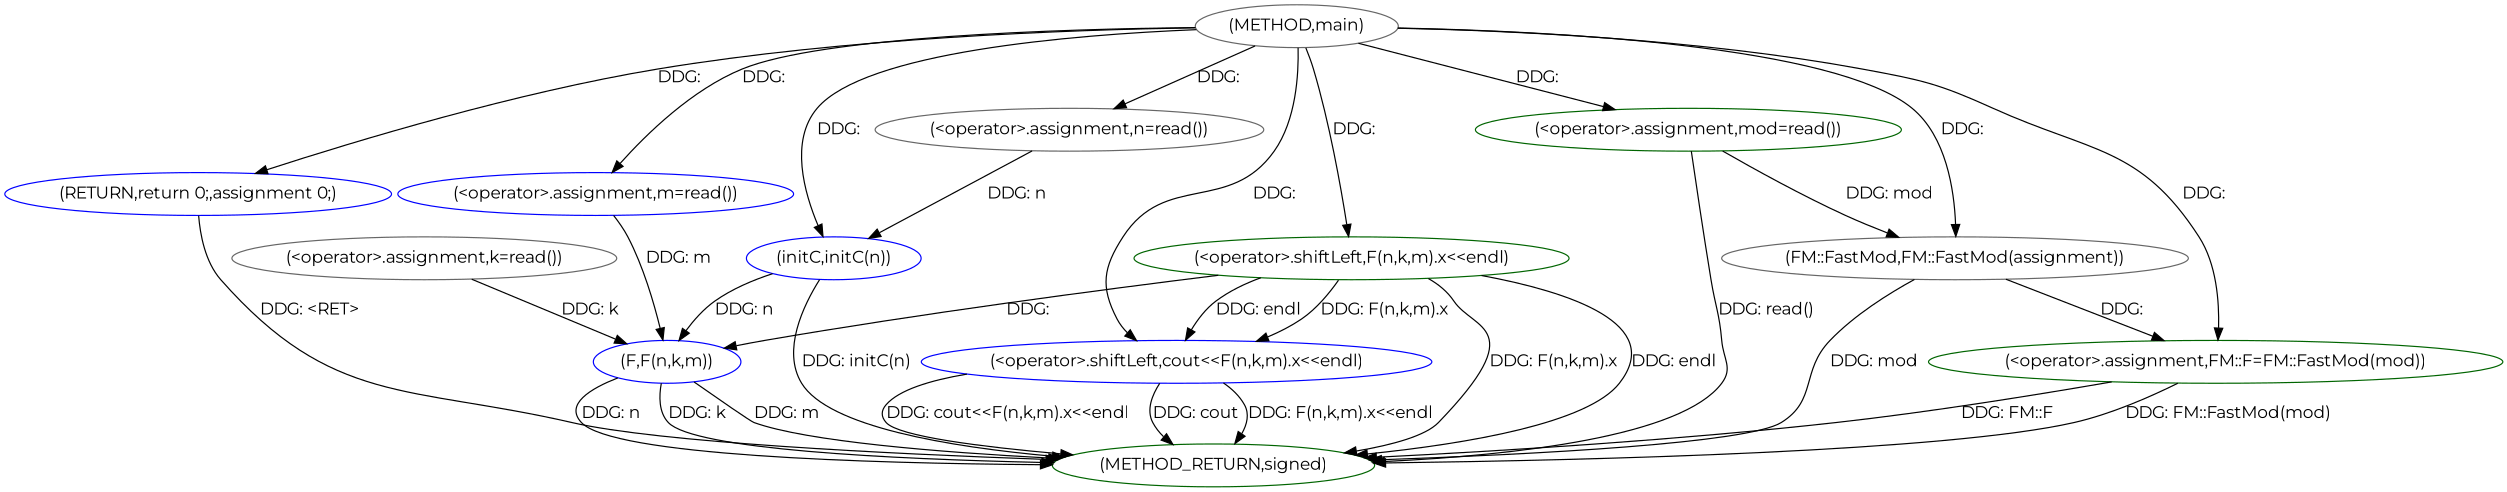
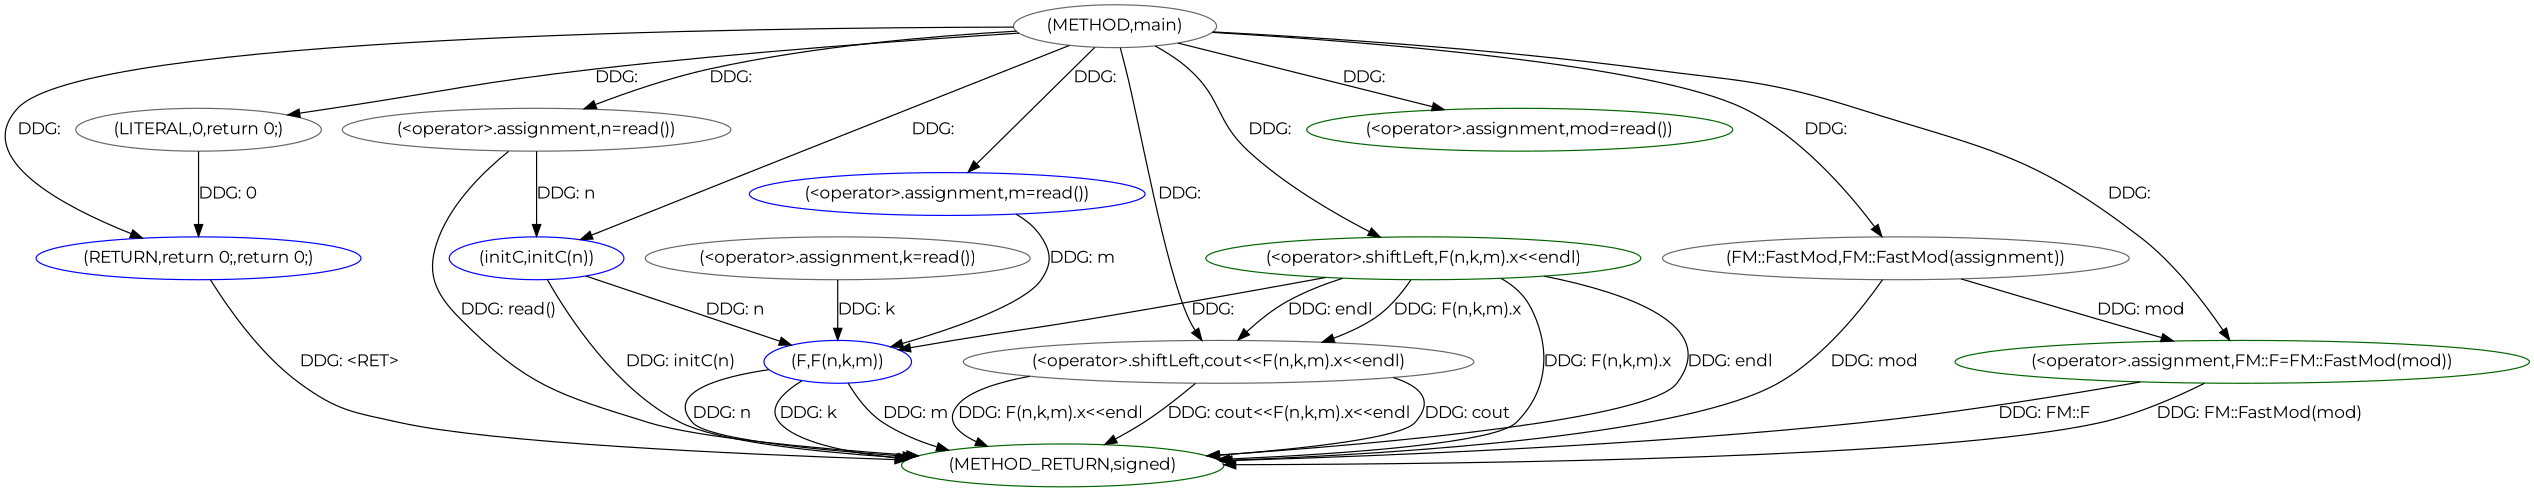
node "(LITERAL,0,return 0;)": added
node "(RETURN,return 0;,assignment 0;)": label "(RETURN,return 0;,assignment 0;)" -> "(RETURN,return 0;,return 0;)"
edge "(<operator>.assignment,mod=read())" -> "(FM::FastMod,FM::FastMod(assignment))": removed, label "DDG: mod"
edge "(FM::FastMod,FM::FastMod(assignment))" -> "(<operator>.assignment,FM::F=FM::FastMod(mod))": label "DDG: " -> "DDG: mod"
node "(<operator>.shiftLeft,cout<<F(n,k,m).x<<endl)": color blue -> gray40
edge "(<operator>.assignment,mod=read())" -> "(METHOD_RETURN,signed)": now "(<operator>.assignment,n=read())" -> "(METHOD_RETURN,signed)"
